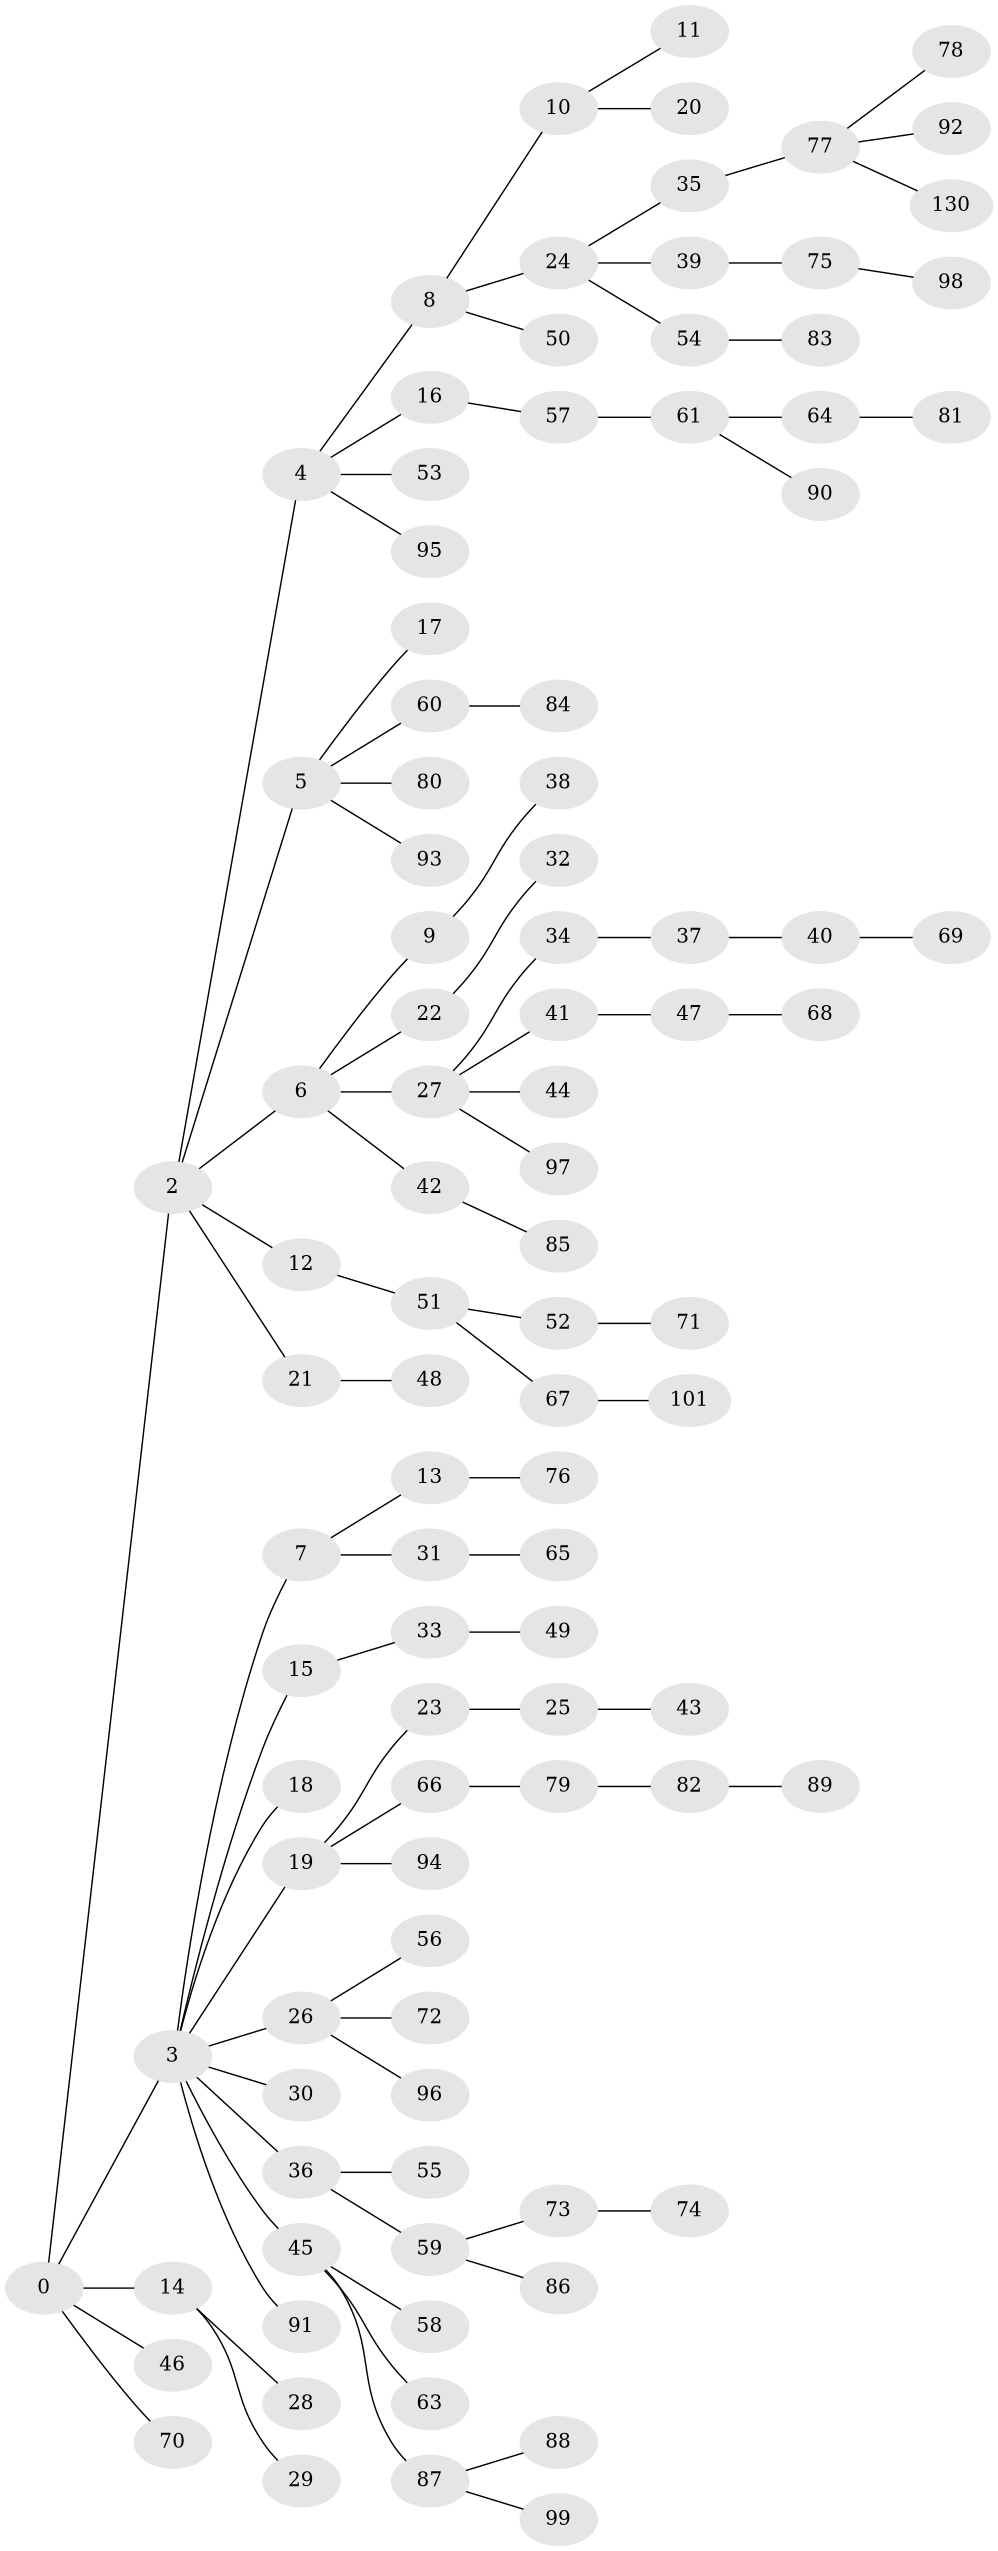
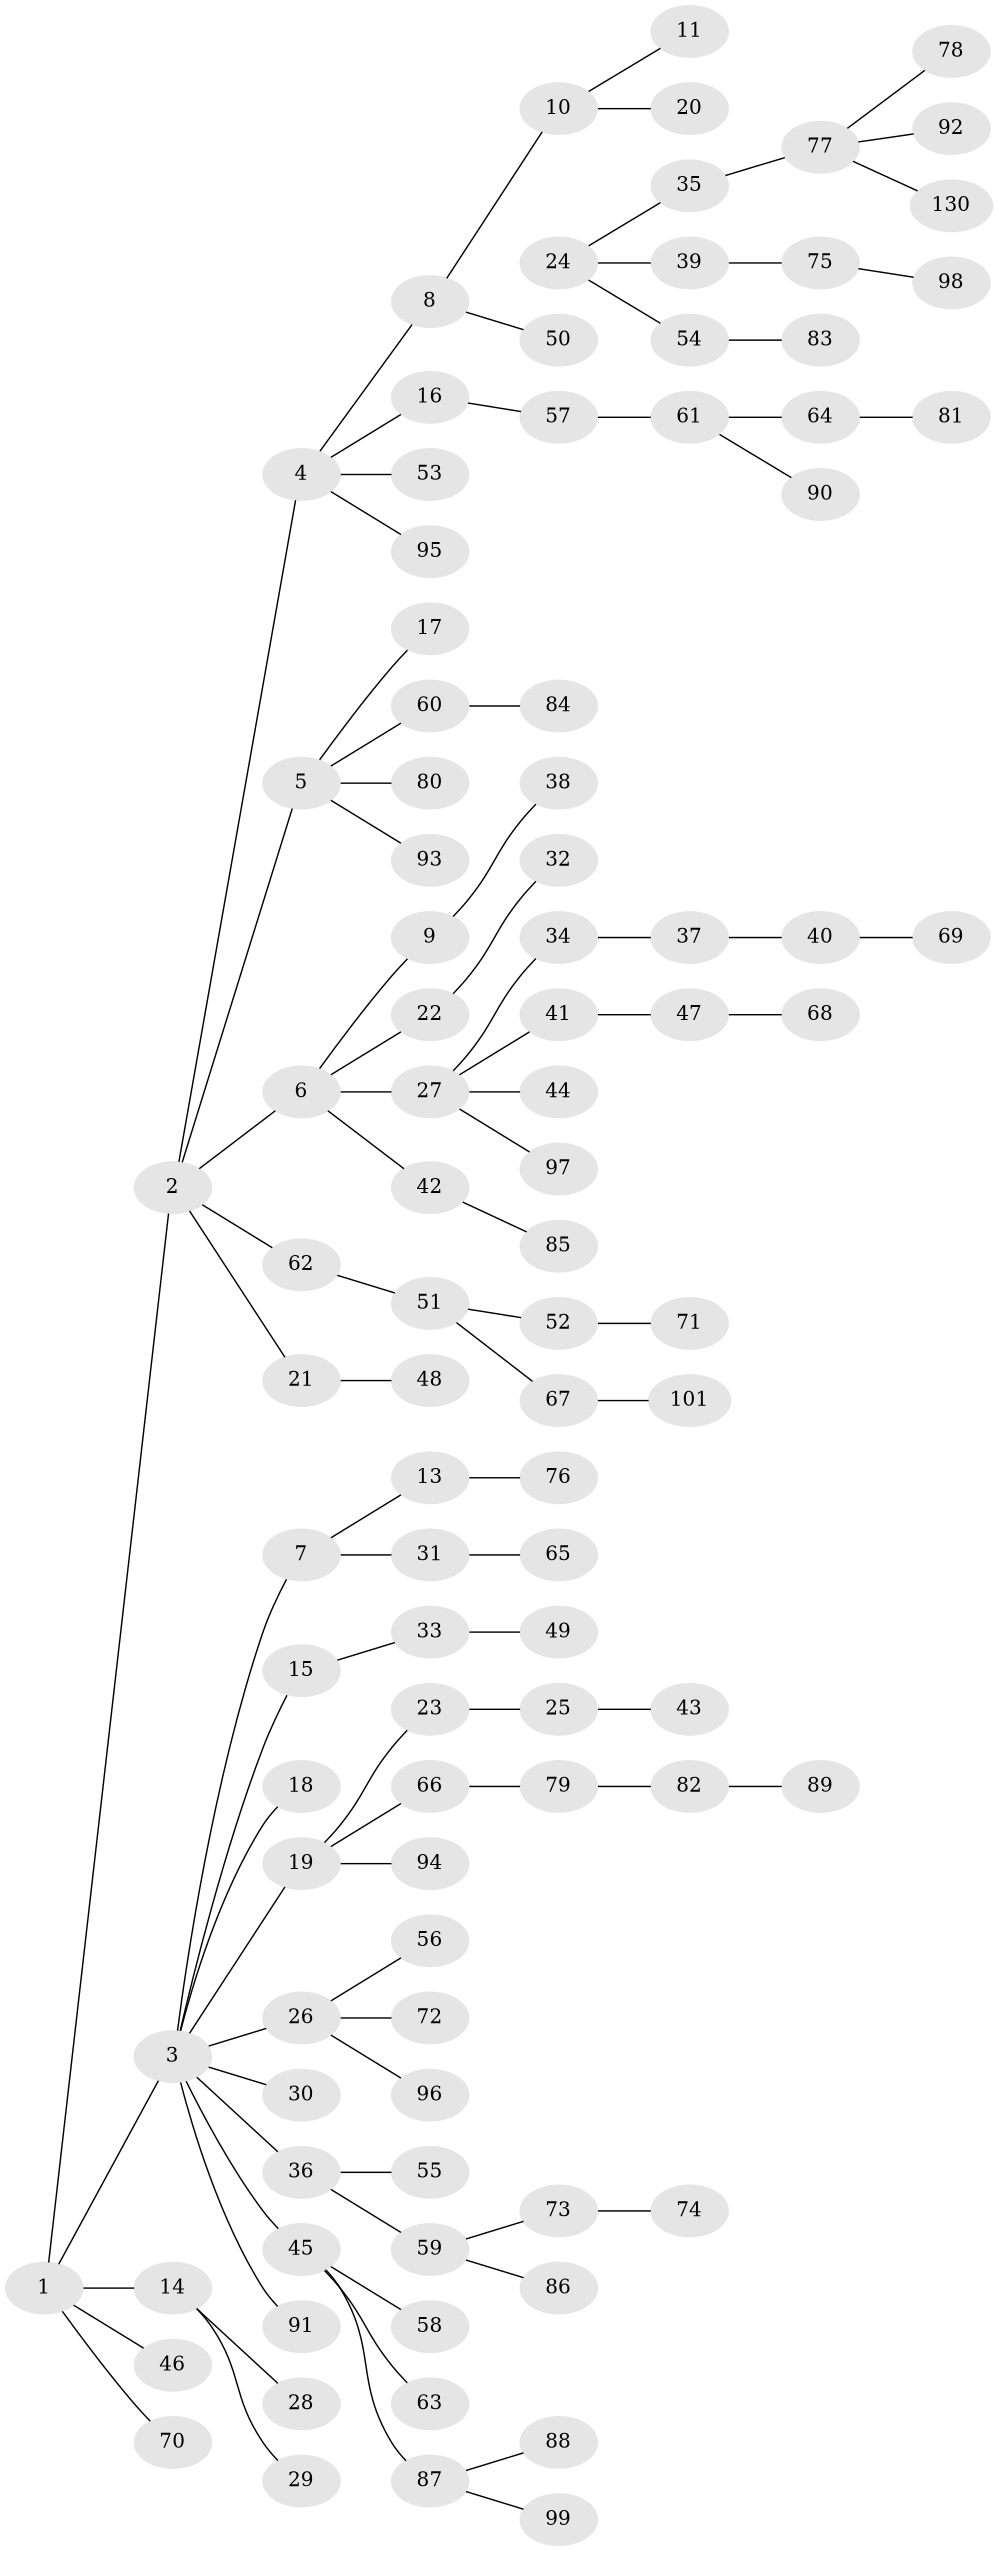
edge "24" -- "8": removed
node "12": label "12" -> "62"
node "0": label "0" -> "1"
